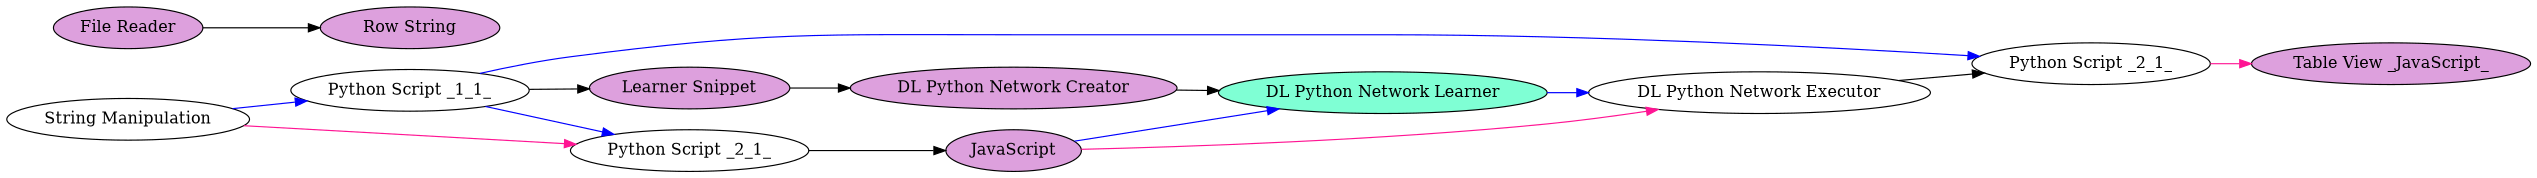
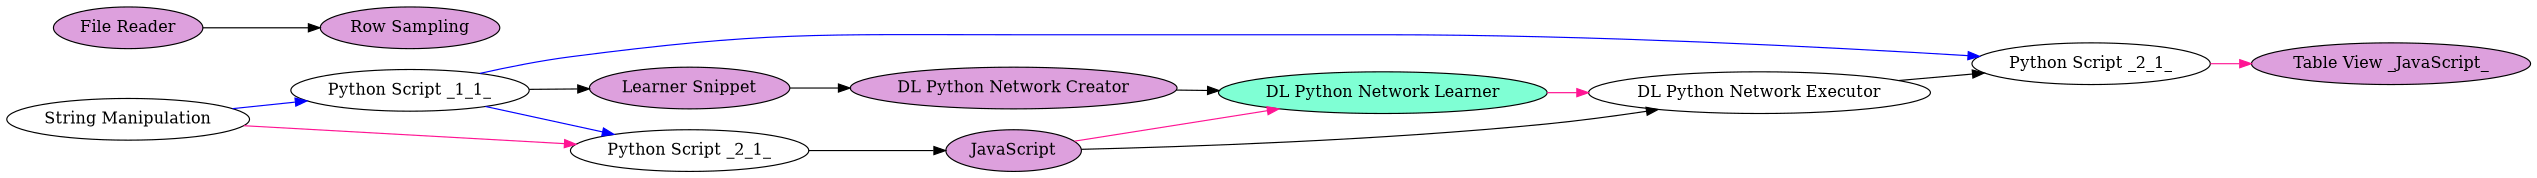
node "Row String": label "Row String" -> "Row Sampling"
edge "DL Python Network Learner" -> "DL Python Network Executor": color blue -> deeppink
edge "JavaScript" -> "DL Python Network Learner": color blue -> deeppink
edge "JavaScript" -> "DL Python Network Executor": color deeppink -> black
